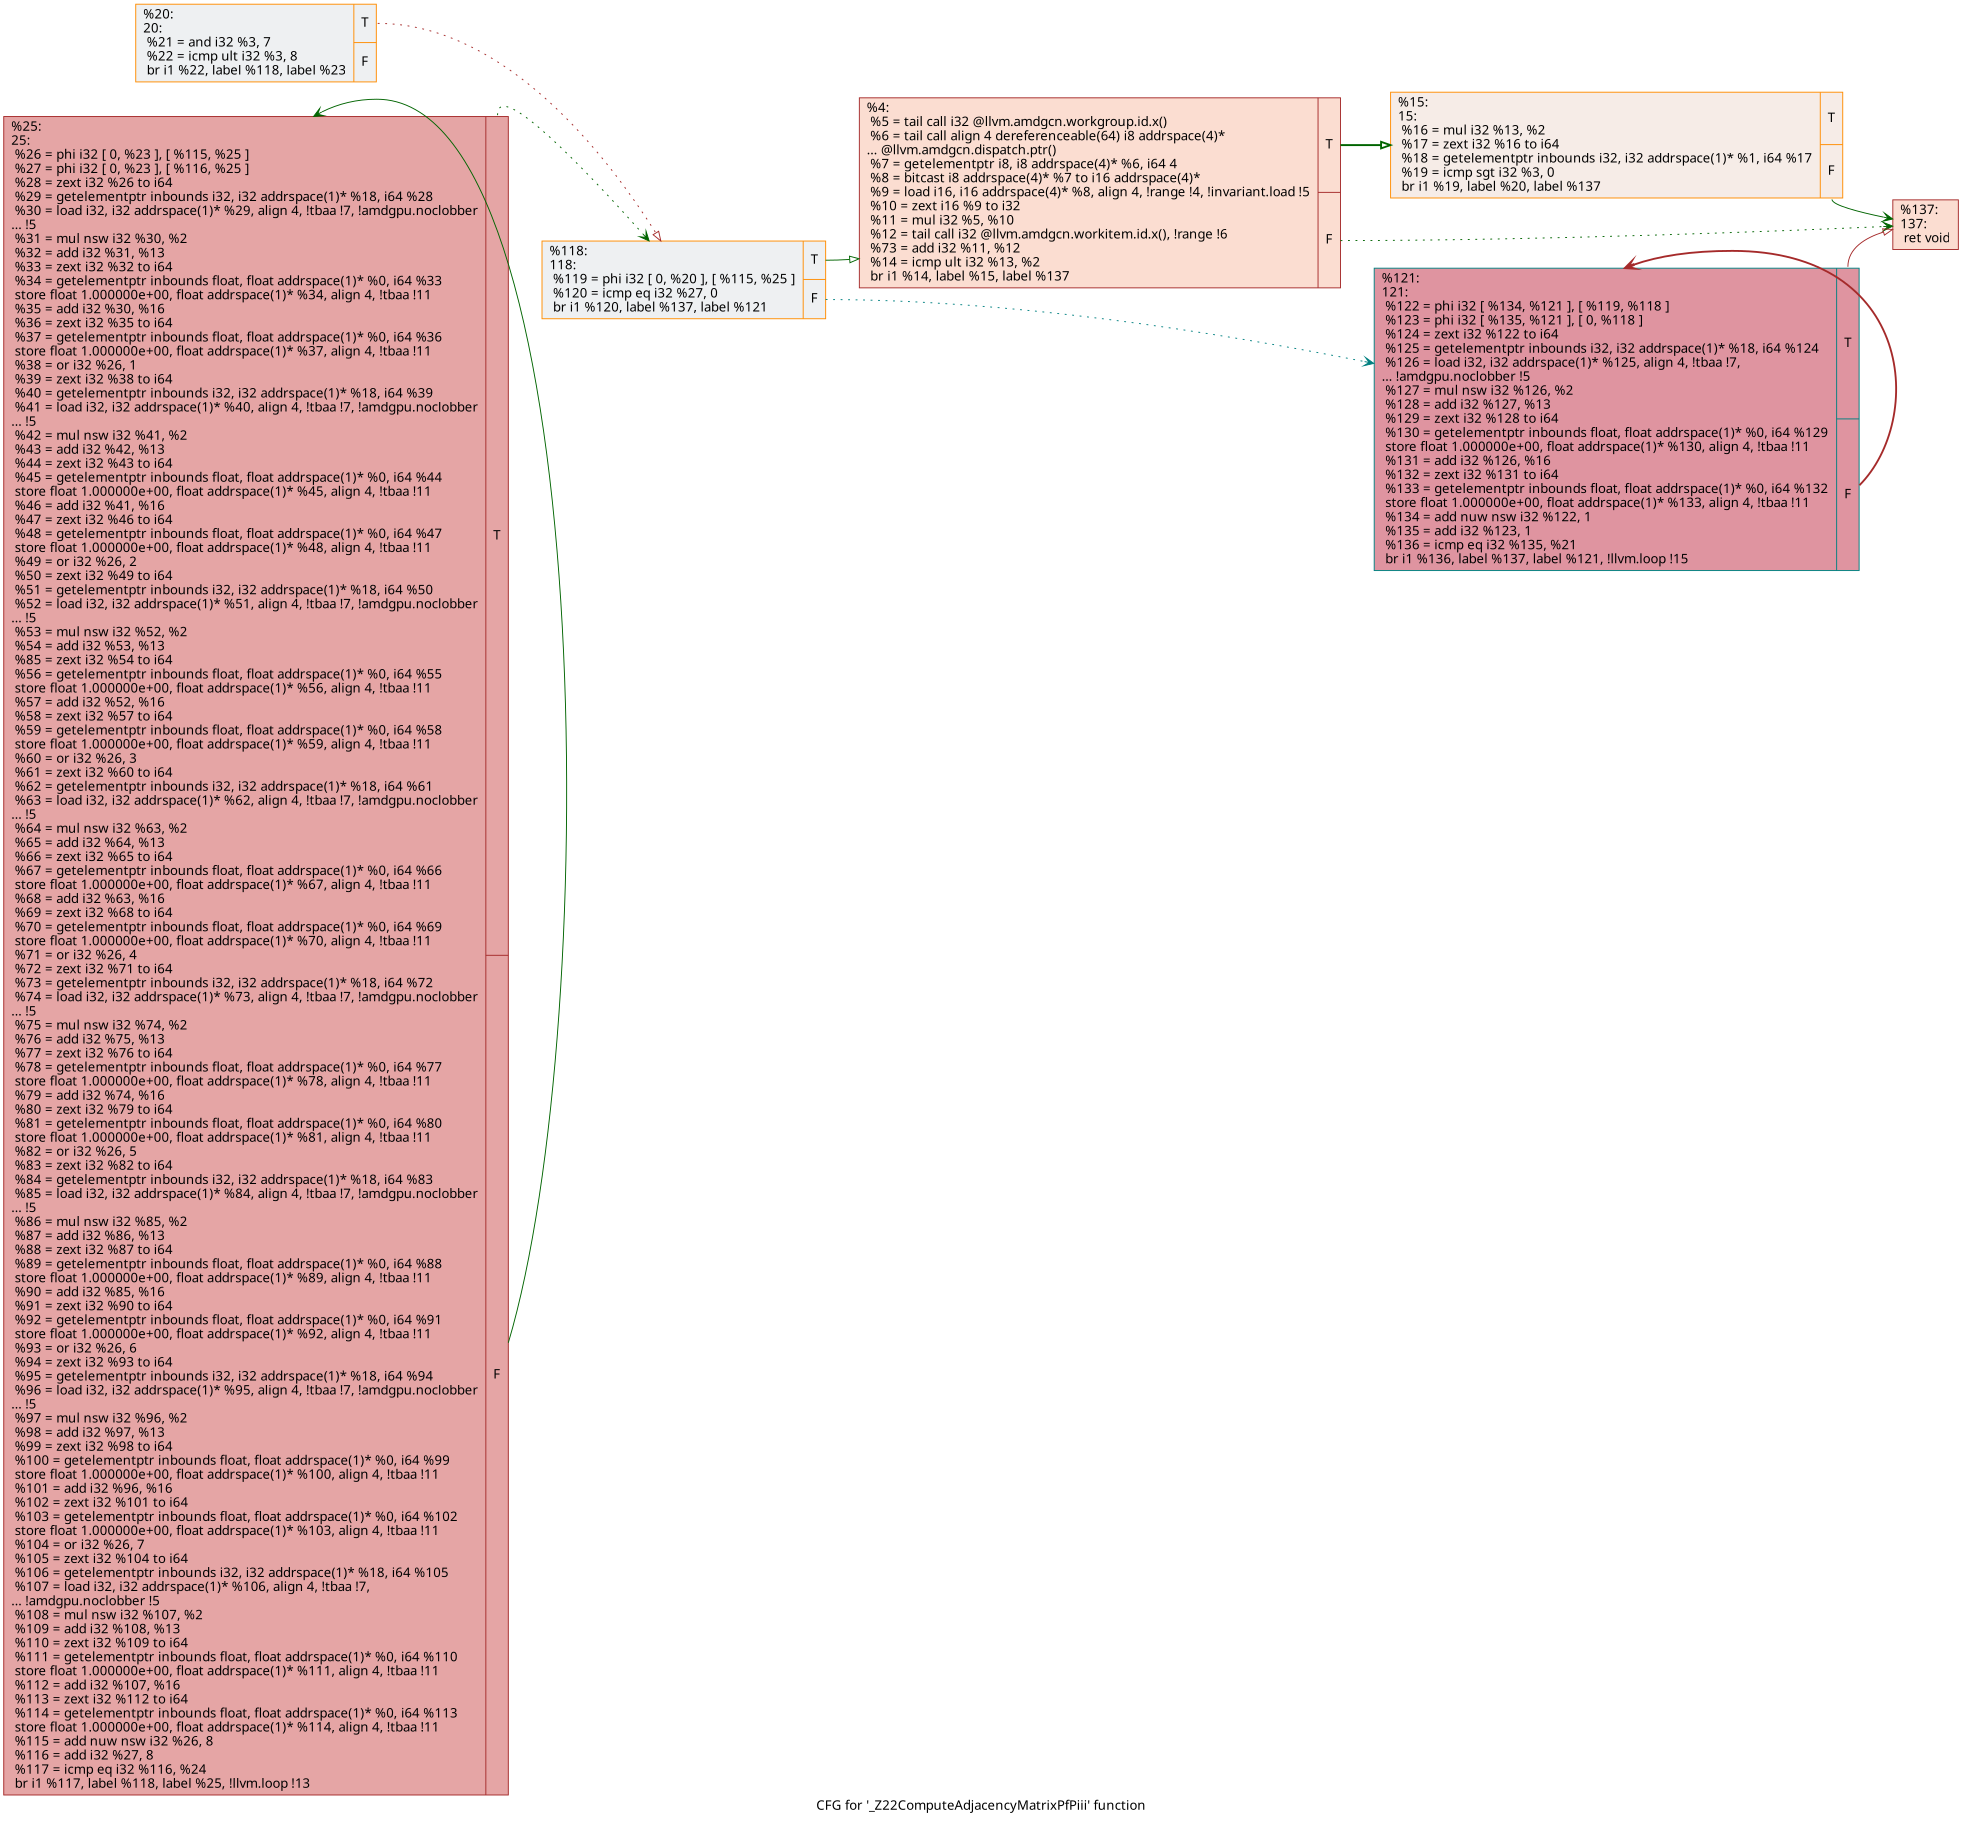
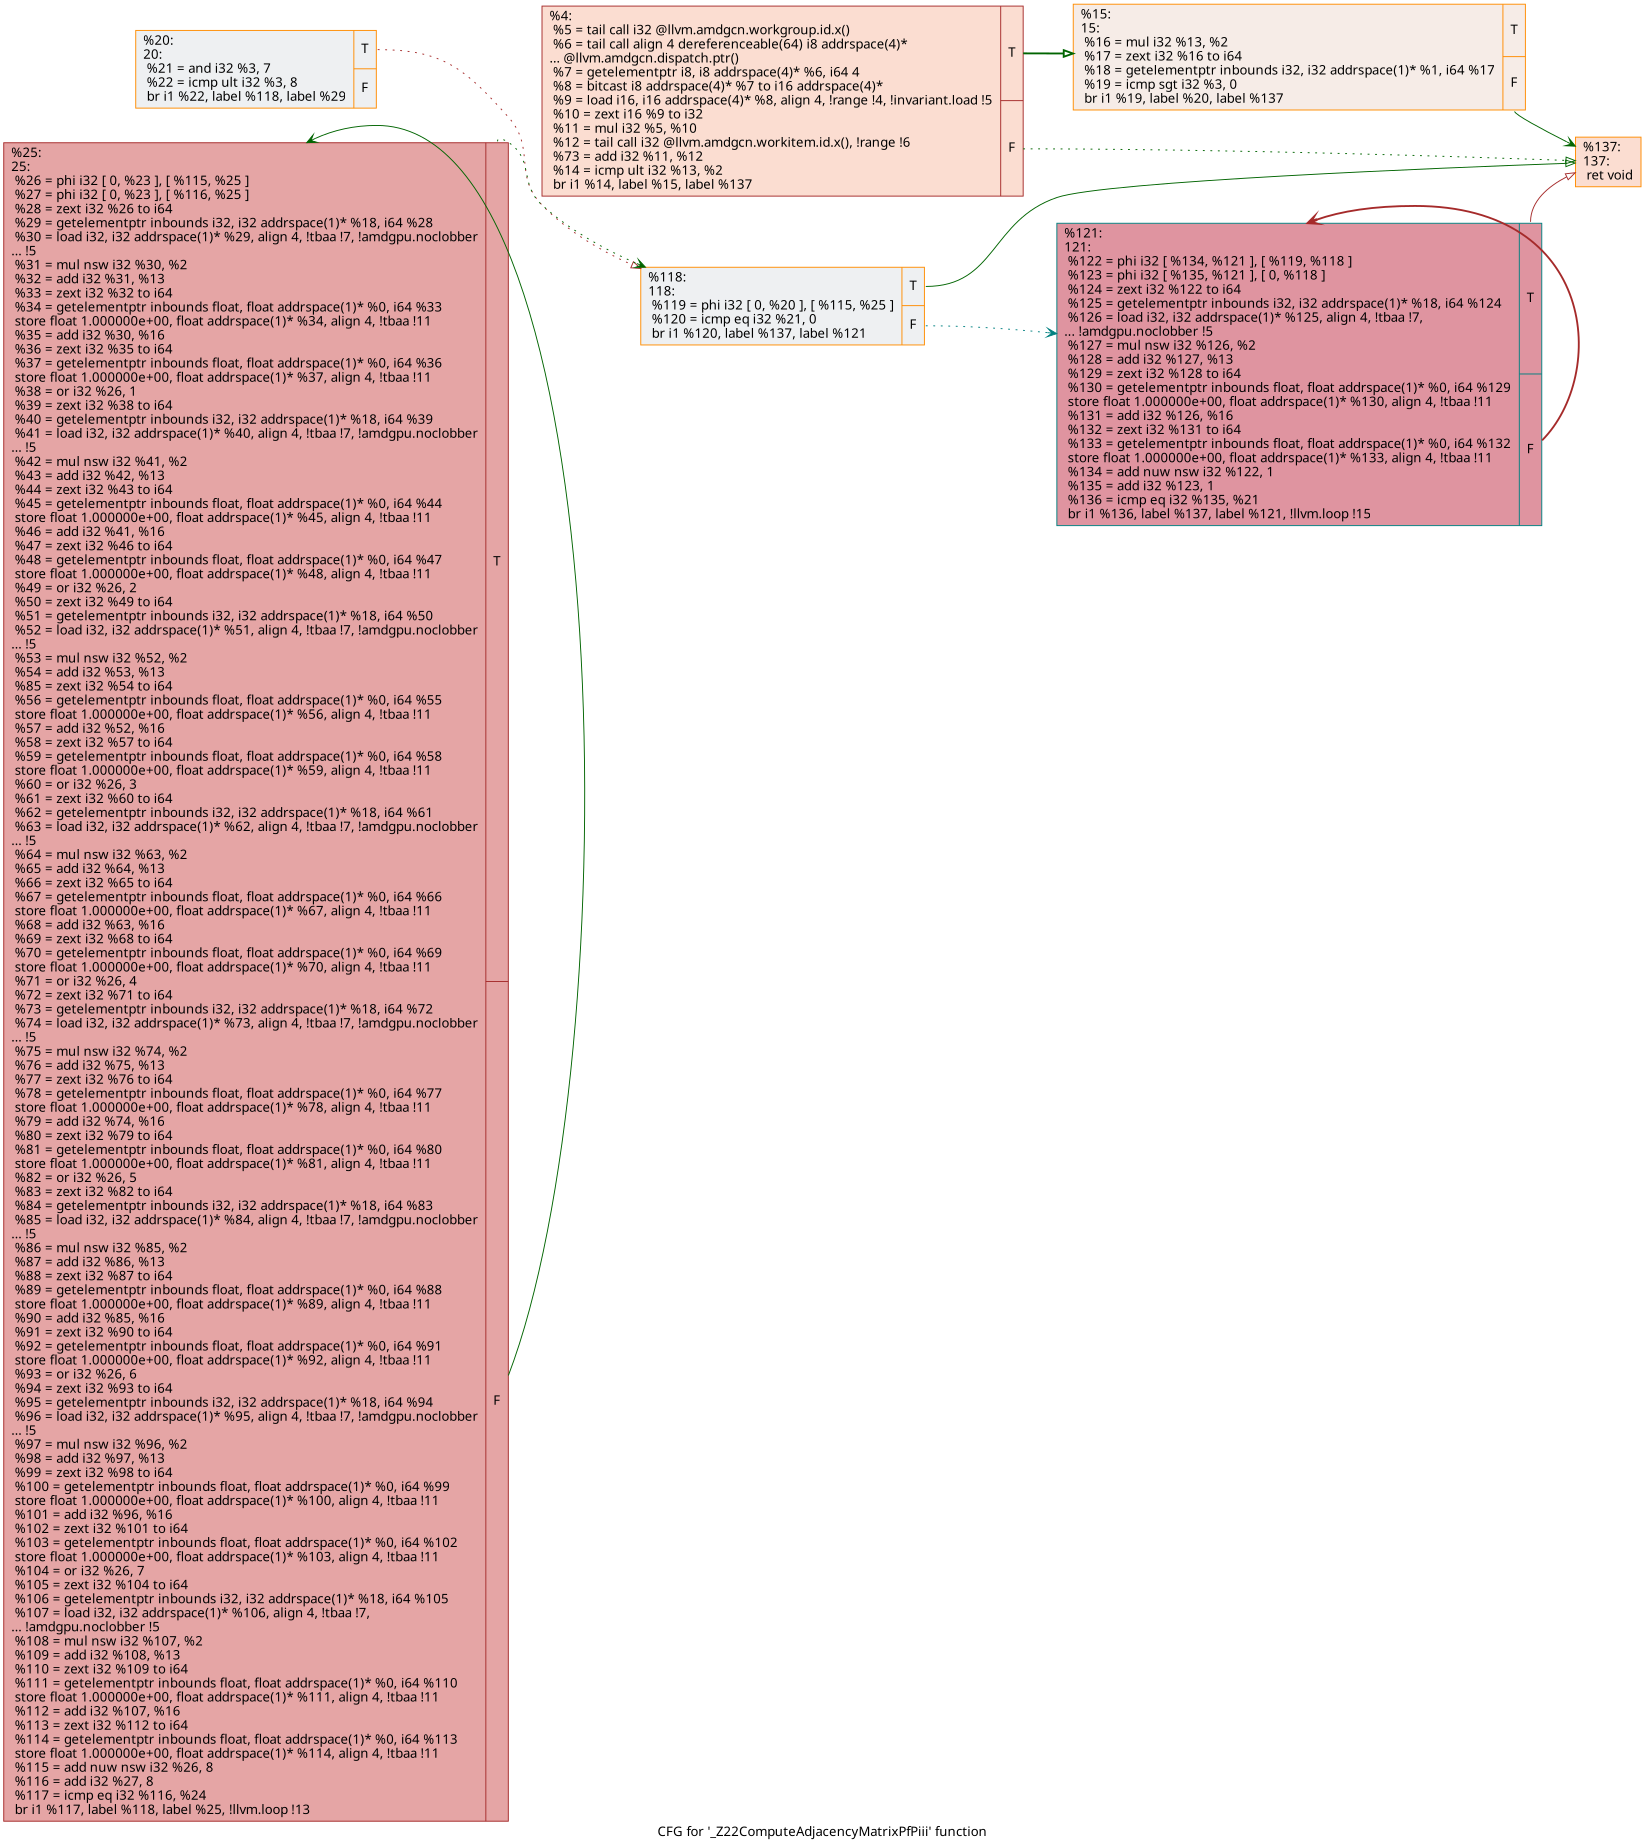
node "%20:": text "br i1 %22, label %118, label %23" -> "br i1 %22, label %118, label %29"
node "%137:": color brown -> darkorange
edge "%4:" -> "%137:": arrowhead vee -> onormal
edge "%118:" -> "%4:": now "%118:" -> "%137:"
node "%118:": text "%120 = icmp eq i32 %27, 0" -> "%120 = icmp eq i32 %21, 0"
